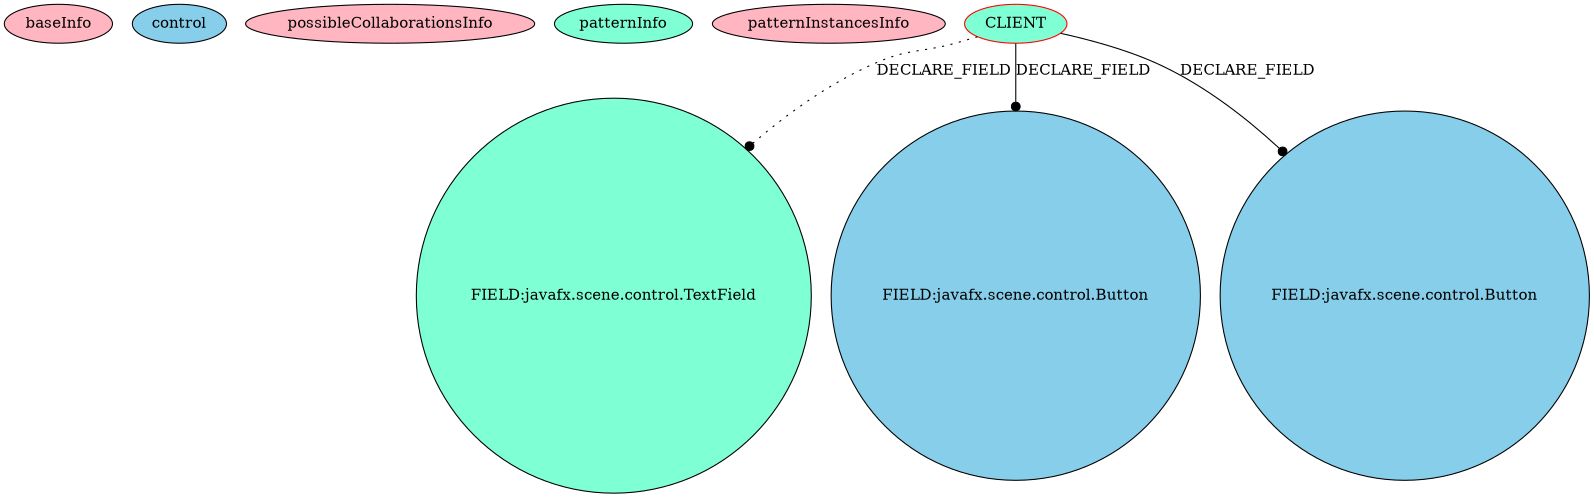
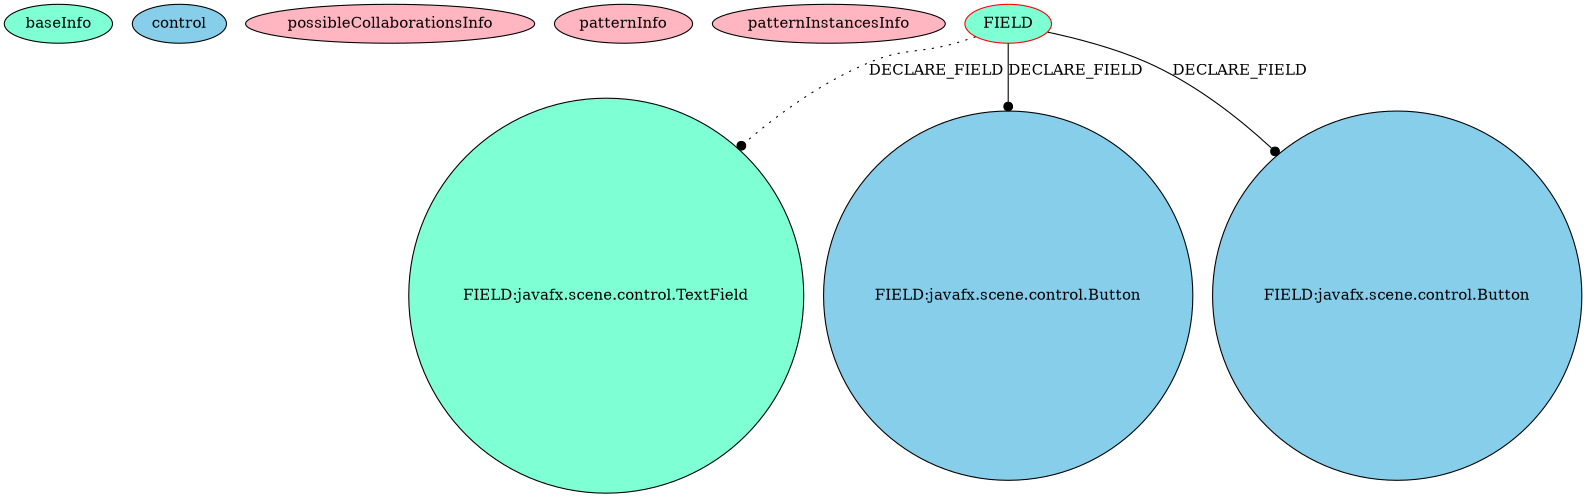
node "baseInfo": fillcolor lightpink -> aquamarine
node "patternInfo": fillcolor aquamarine -> lightpink
node "CLIENT": label "CLIENT" -> "FIELD"
